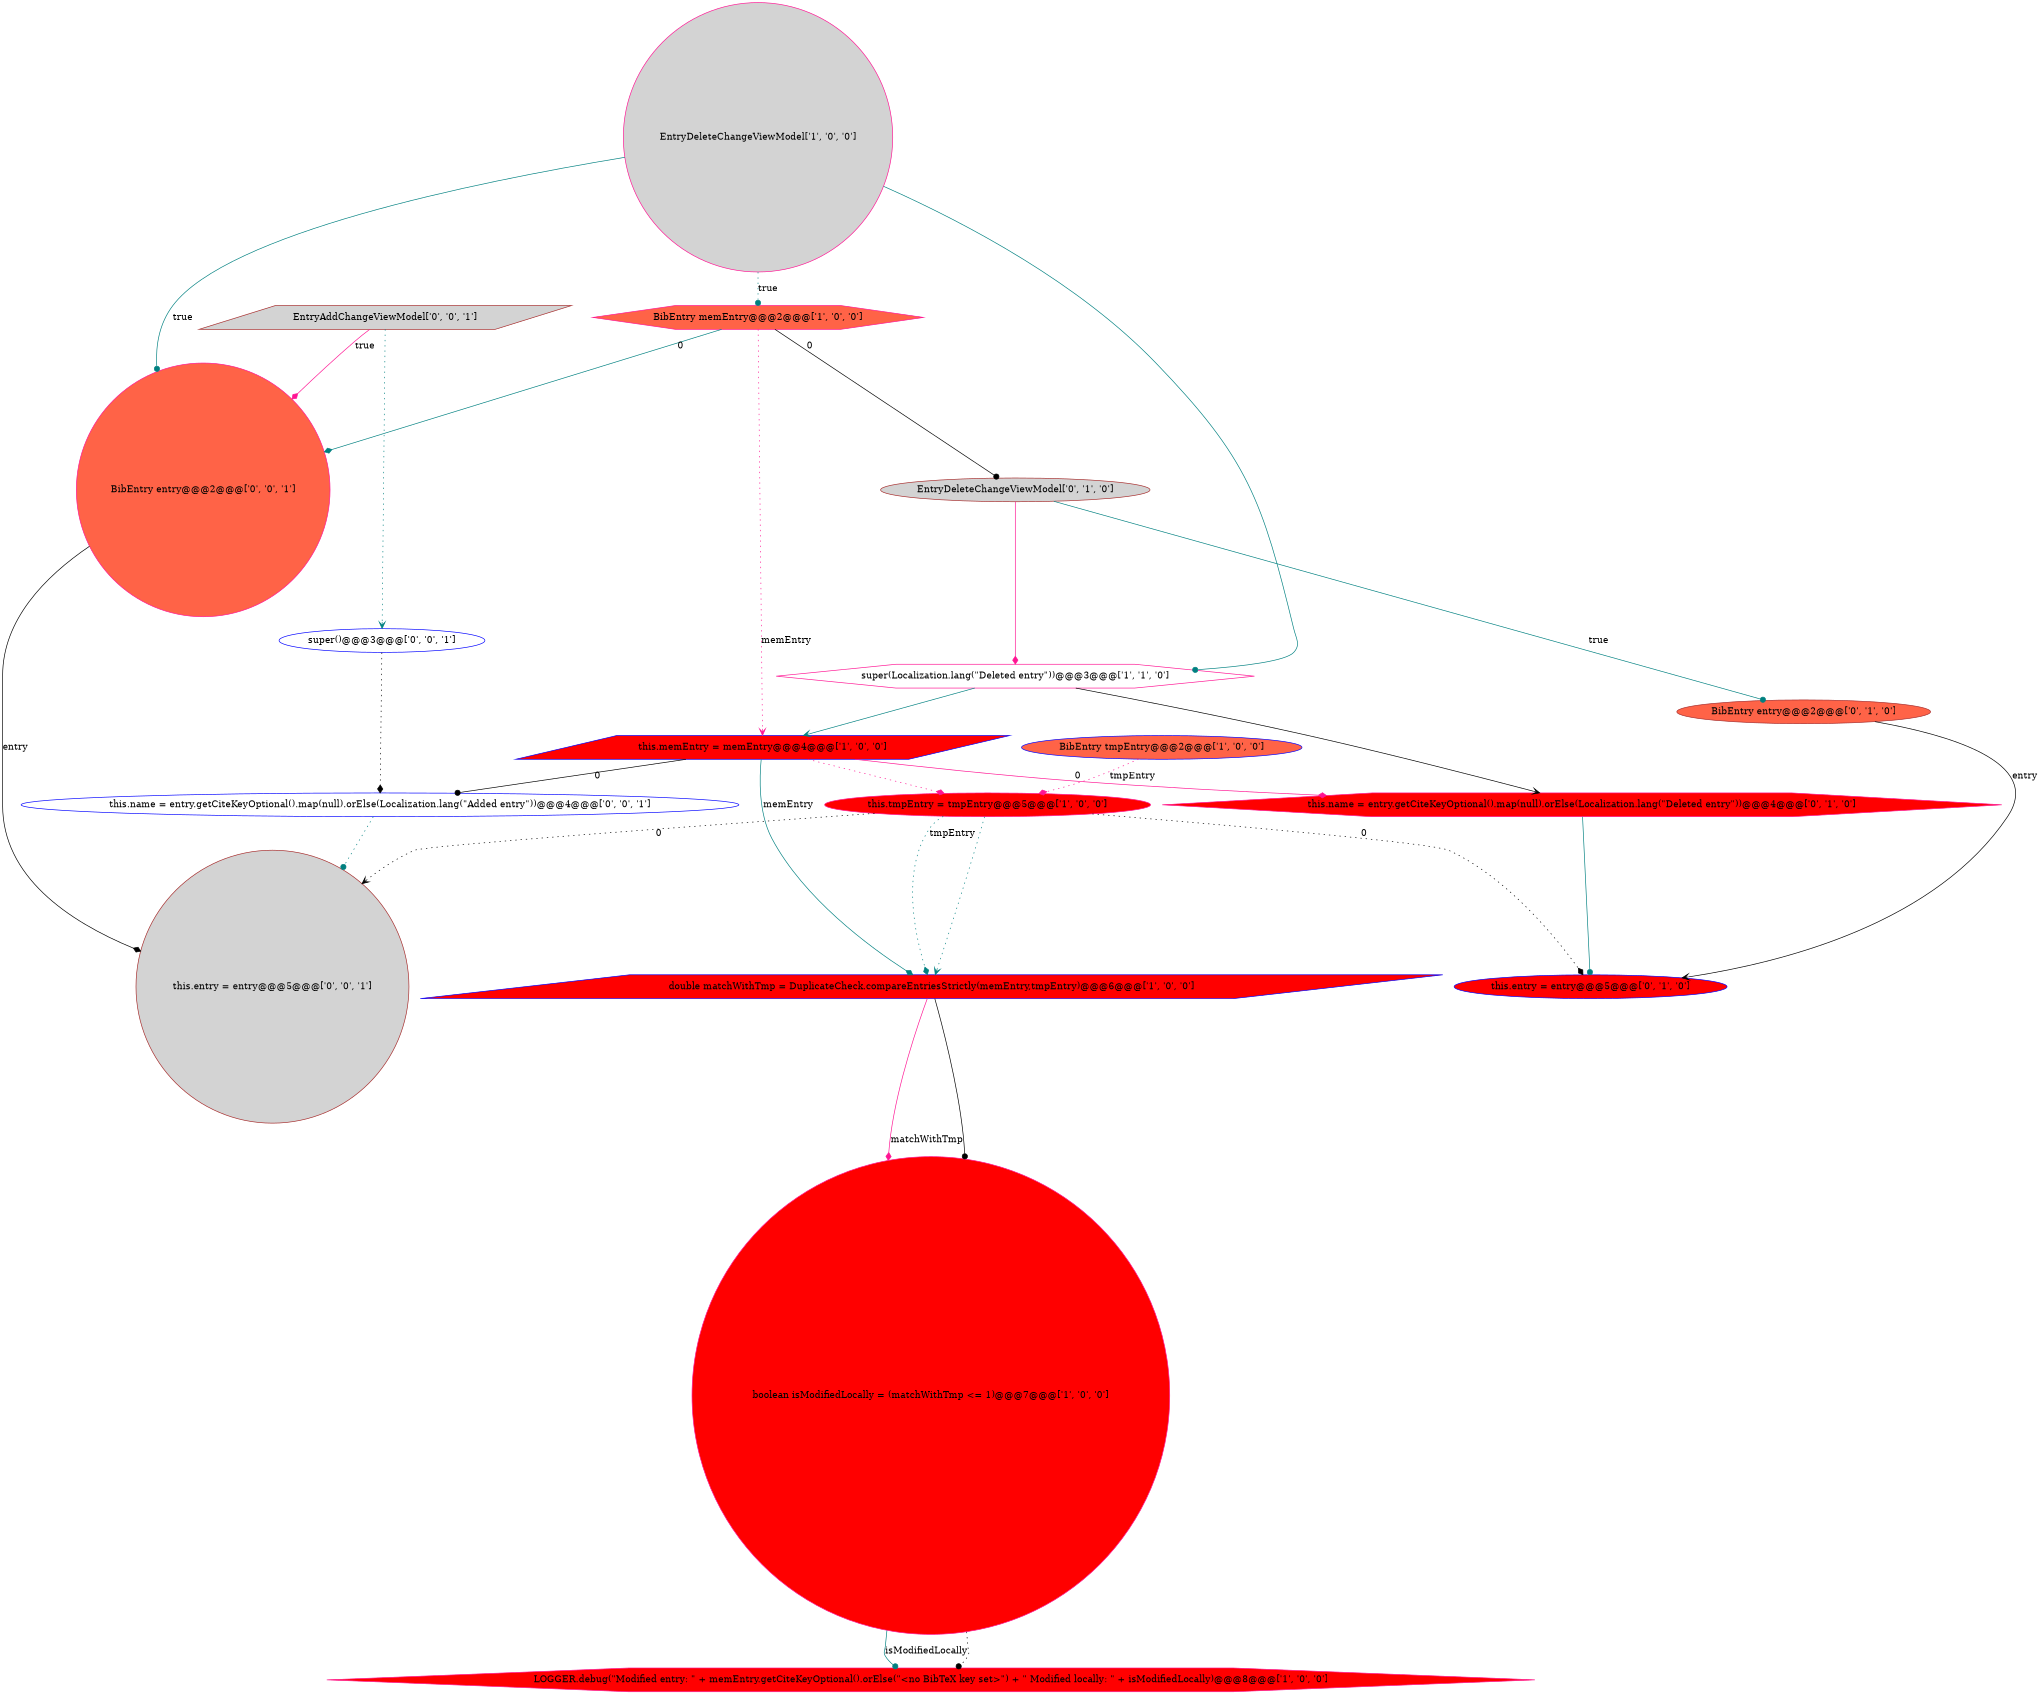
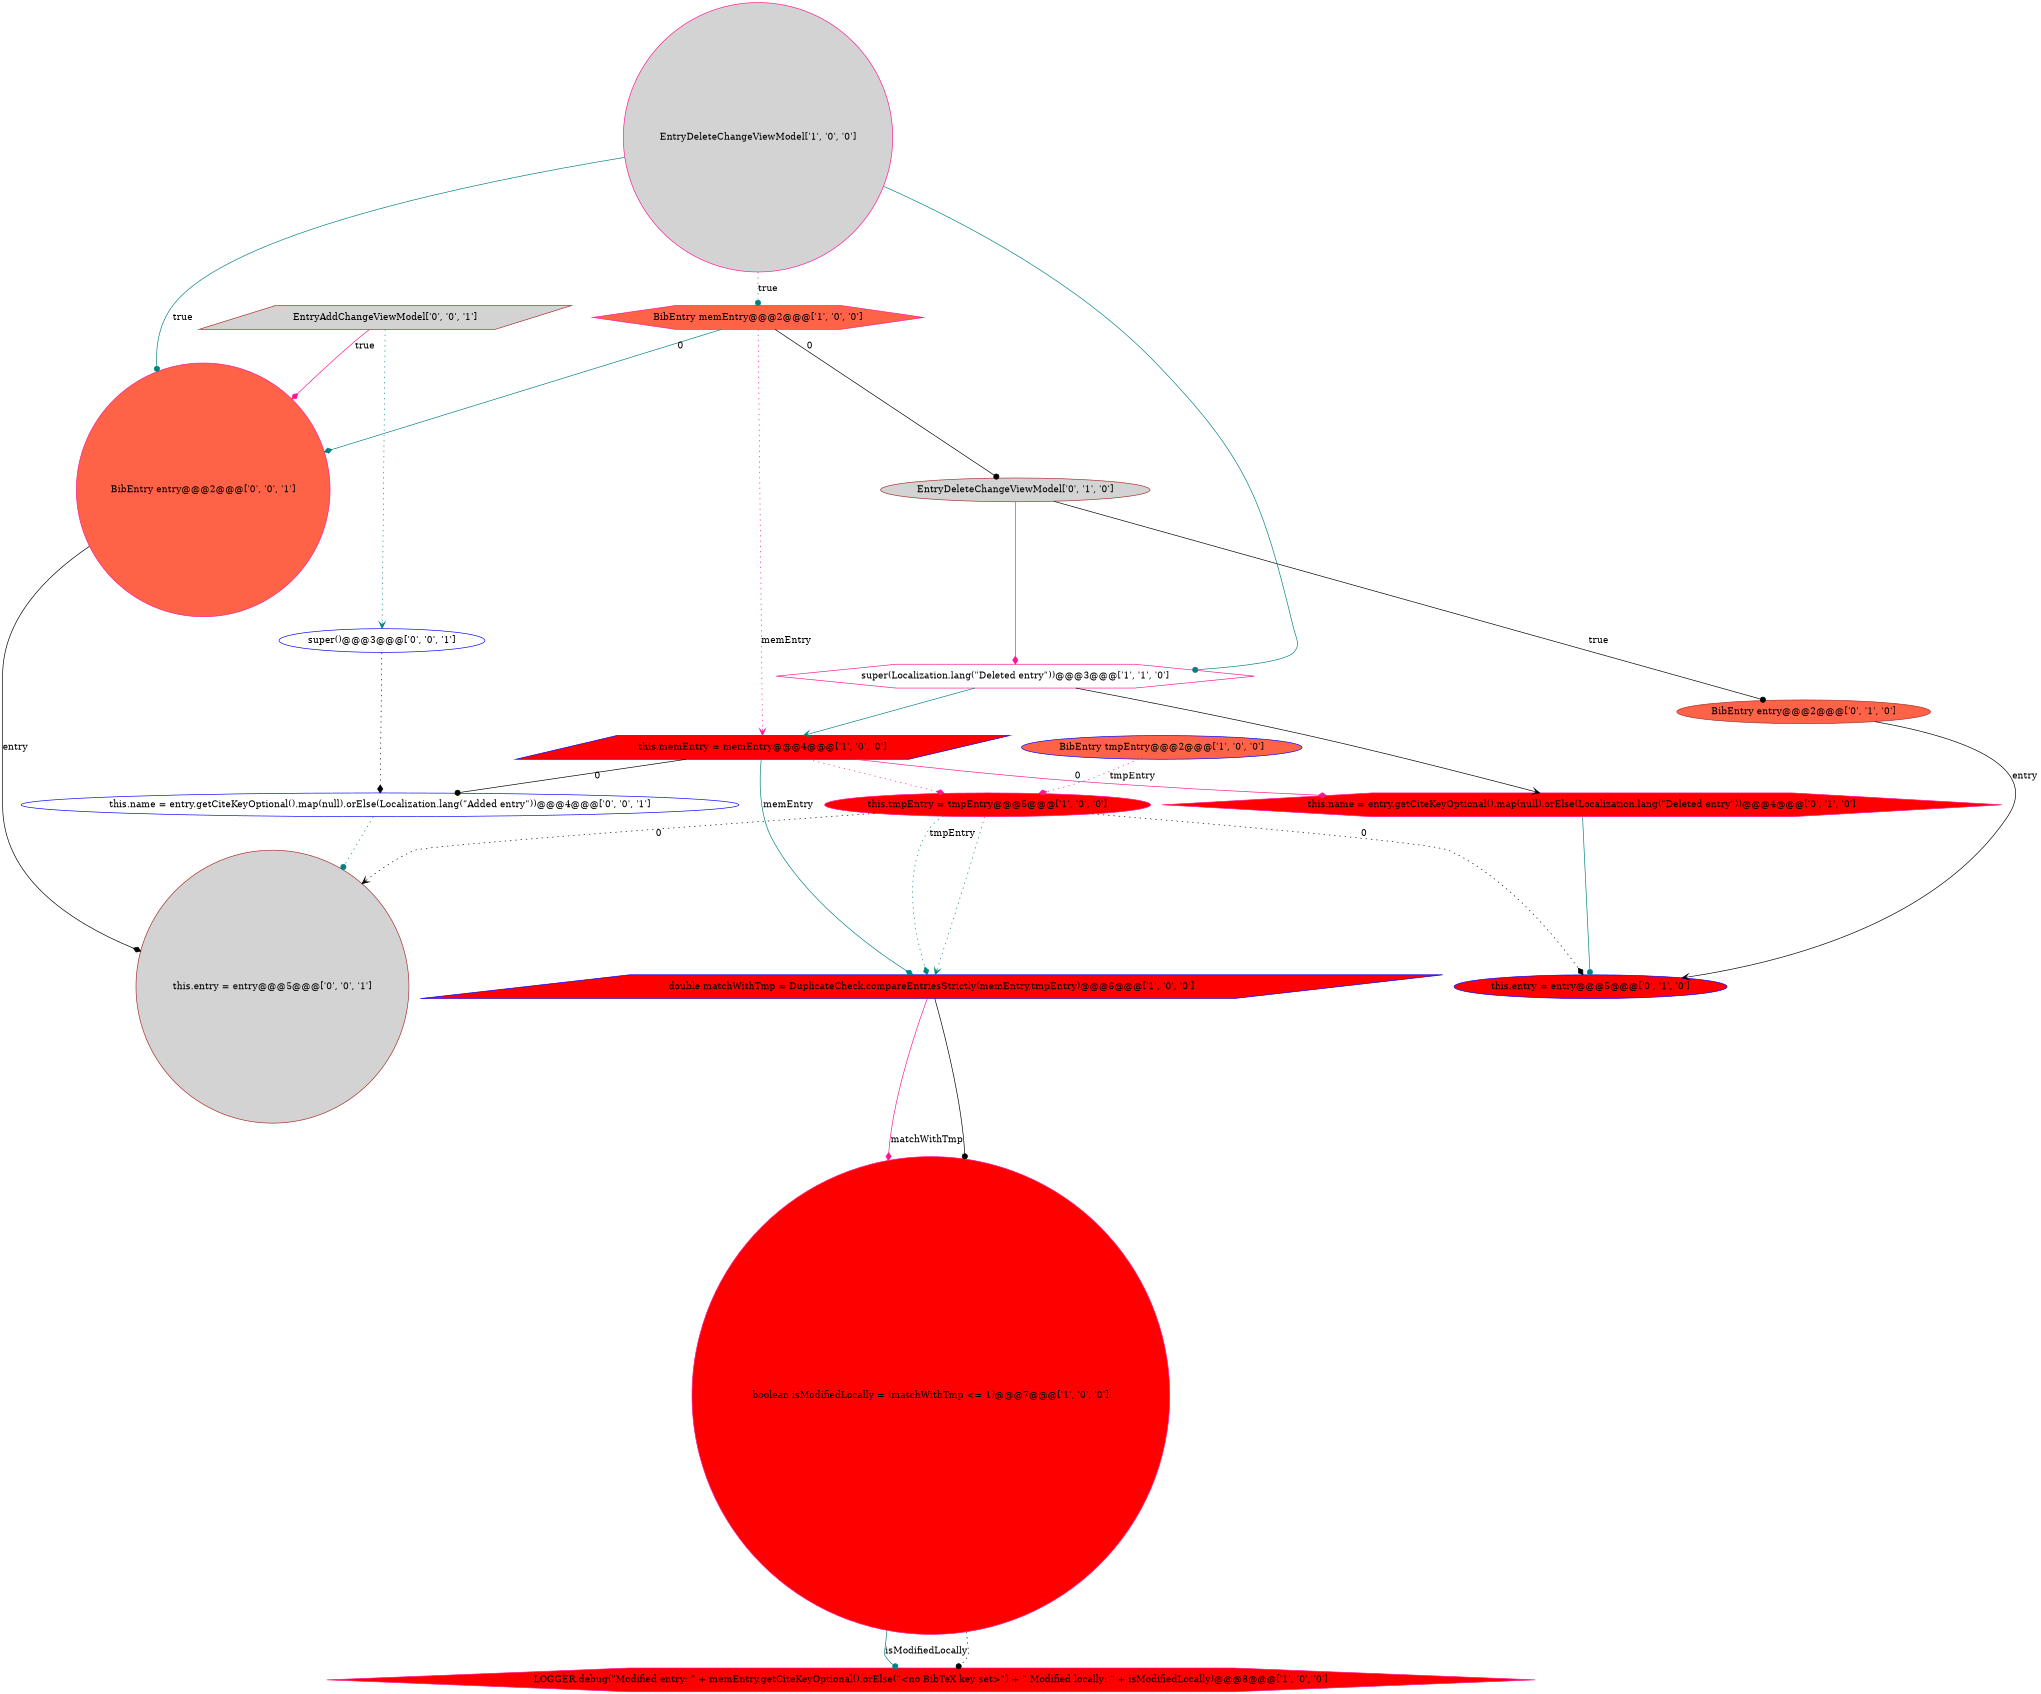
edge "EntryDeleteChangeViewModel['0', '1', '0']" -> "BibEntry entry@@@2@@@['0', '1', '0']": color teal -> black
